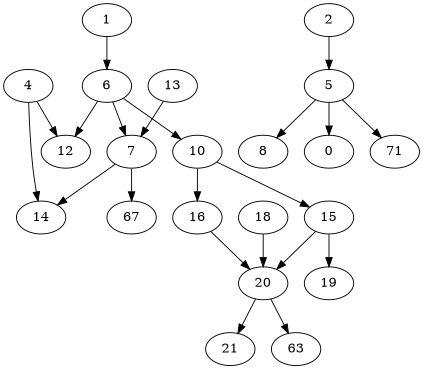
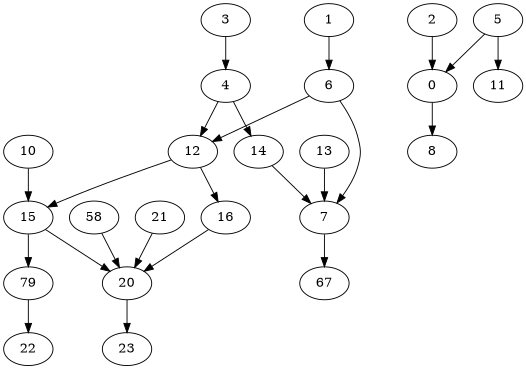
node "3": added
edge "2" -> "5": now "2" -> "0"
edge "6" -> "10": removed
edge "5" -> "8": now "0" -> "8"
node "71": label "71" -> "11"
edge "10" -> "16": now "12" -> "16"
edge "12" -> "15": added
edge "7" -> "14": reversed
node "18": label "18" -> "58"
node "19": label "19" -> "79"
edge "20" -> "21": reversed
node "22": added
node "63": label "63" -> "23"
